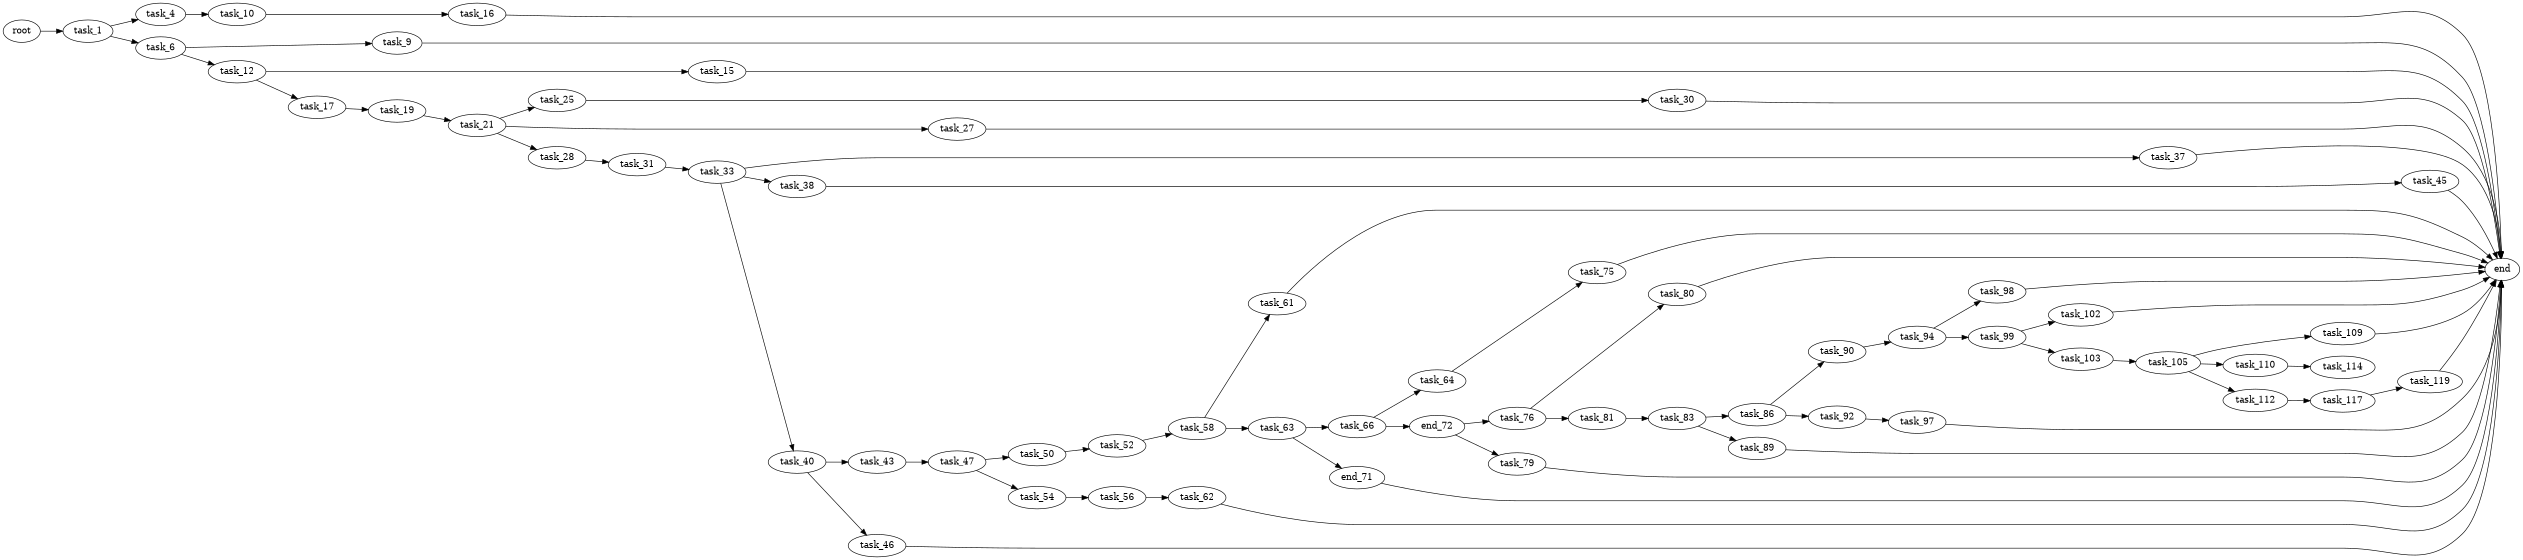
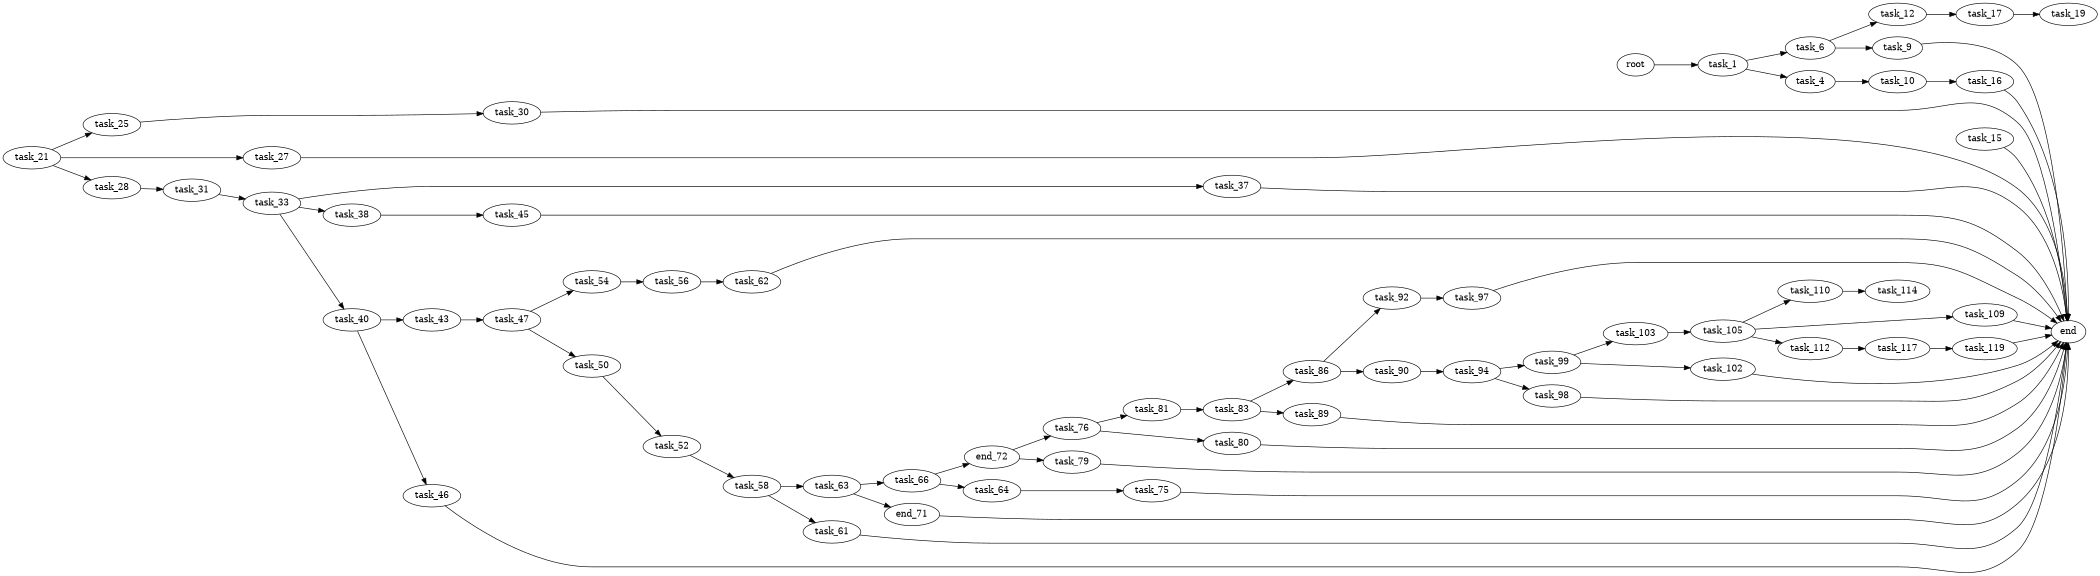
edge "task_12" -> "task_15": removed
edge "task_19" -> "task_21": removed
